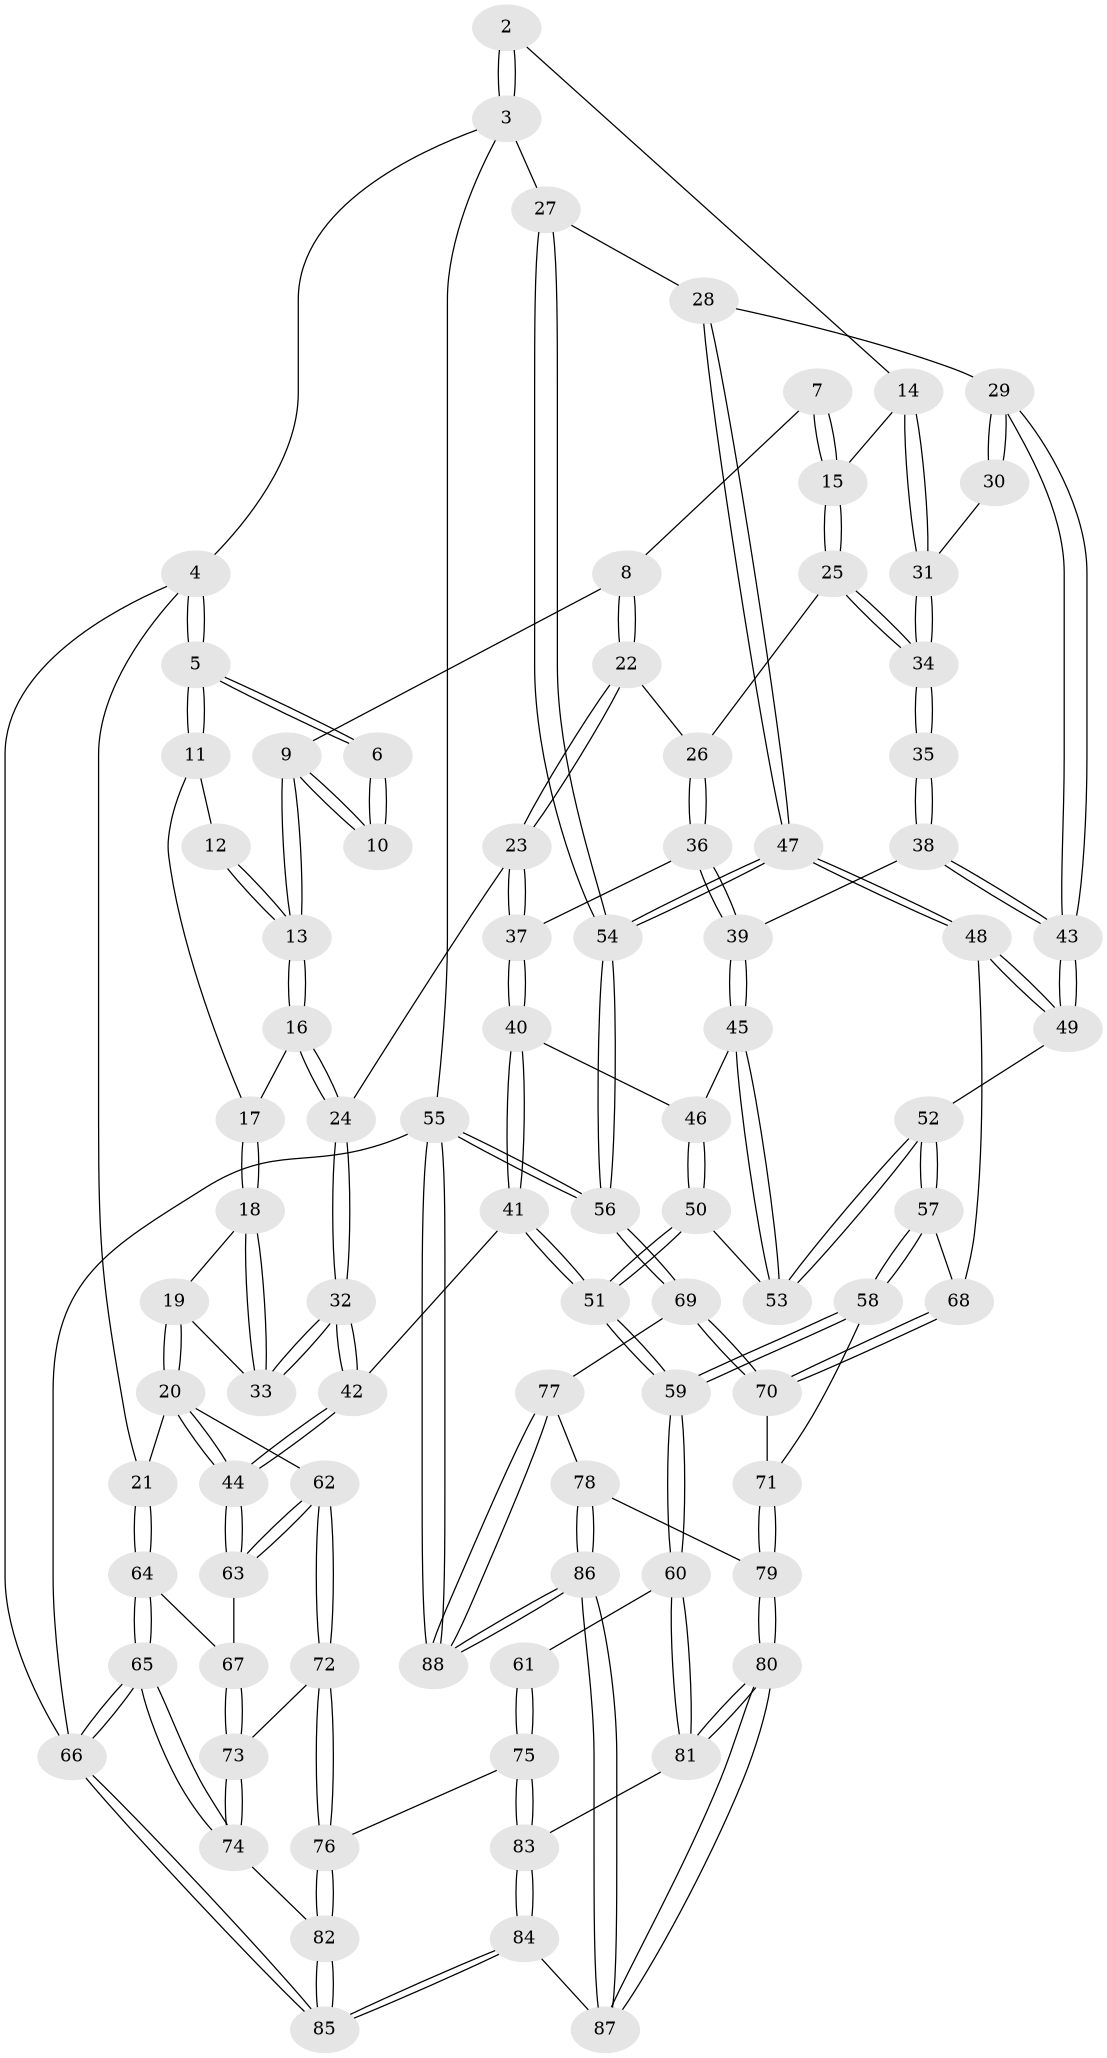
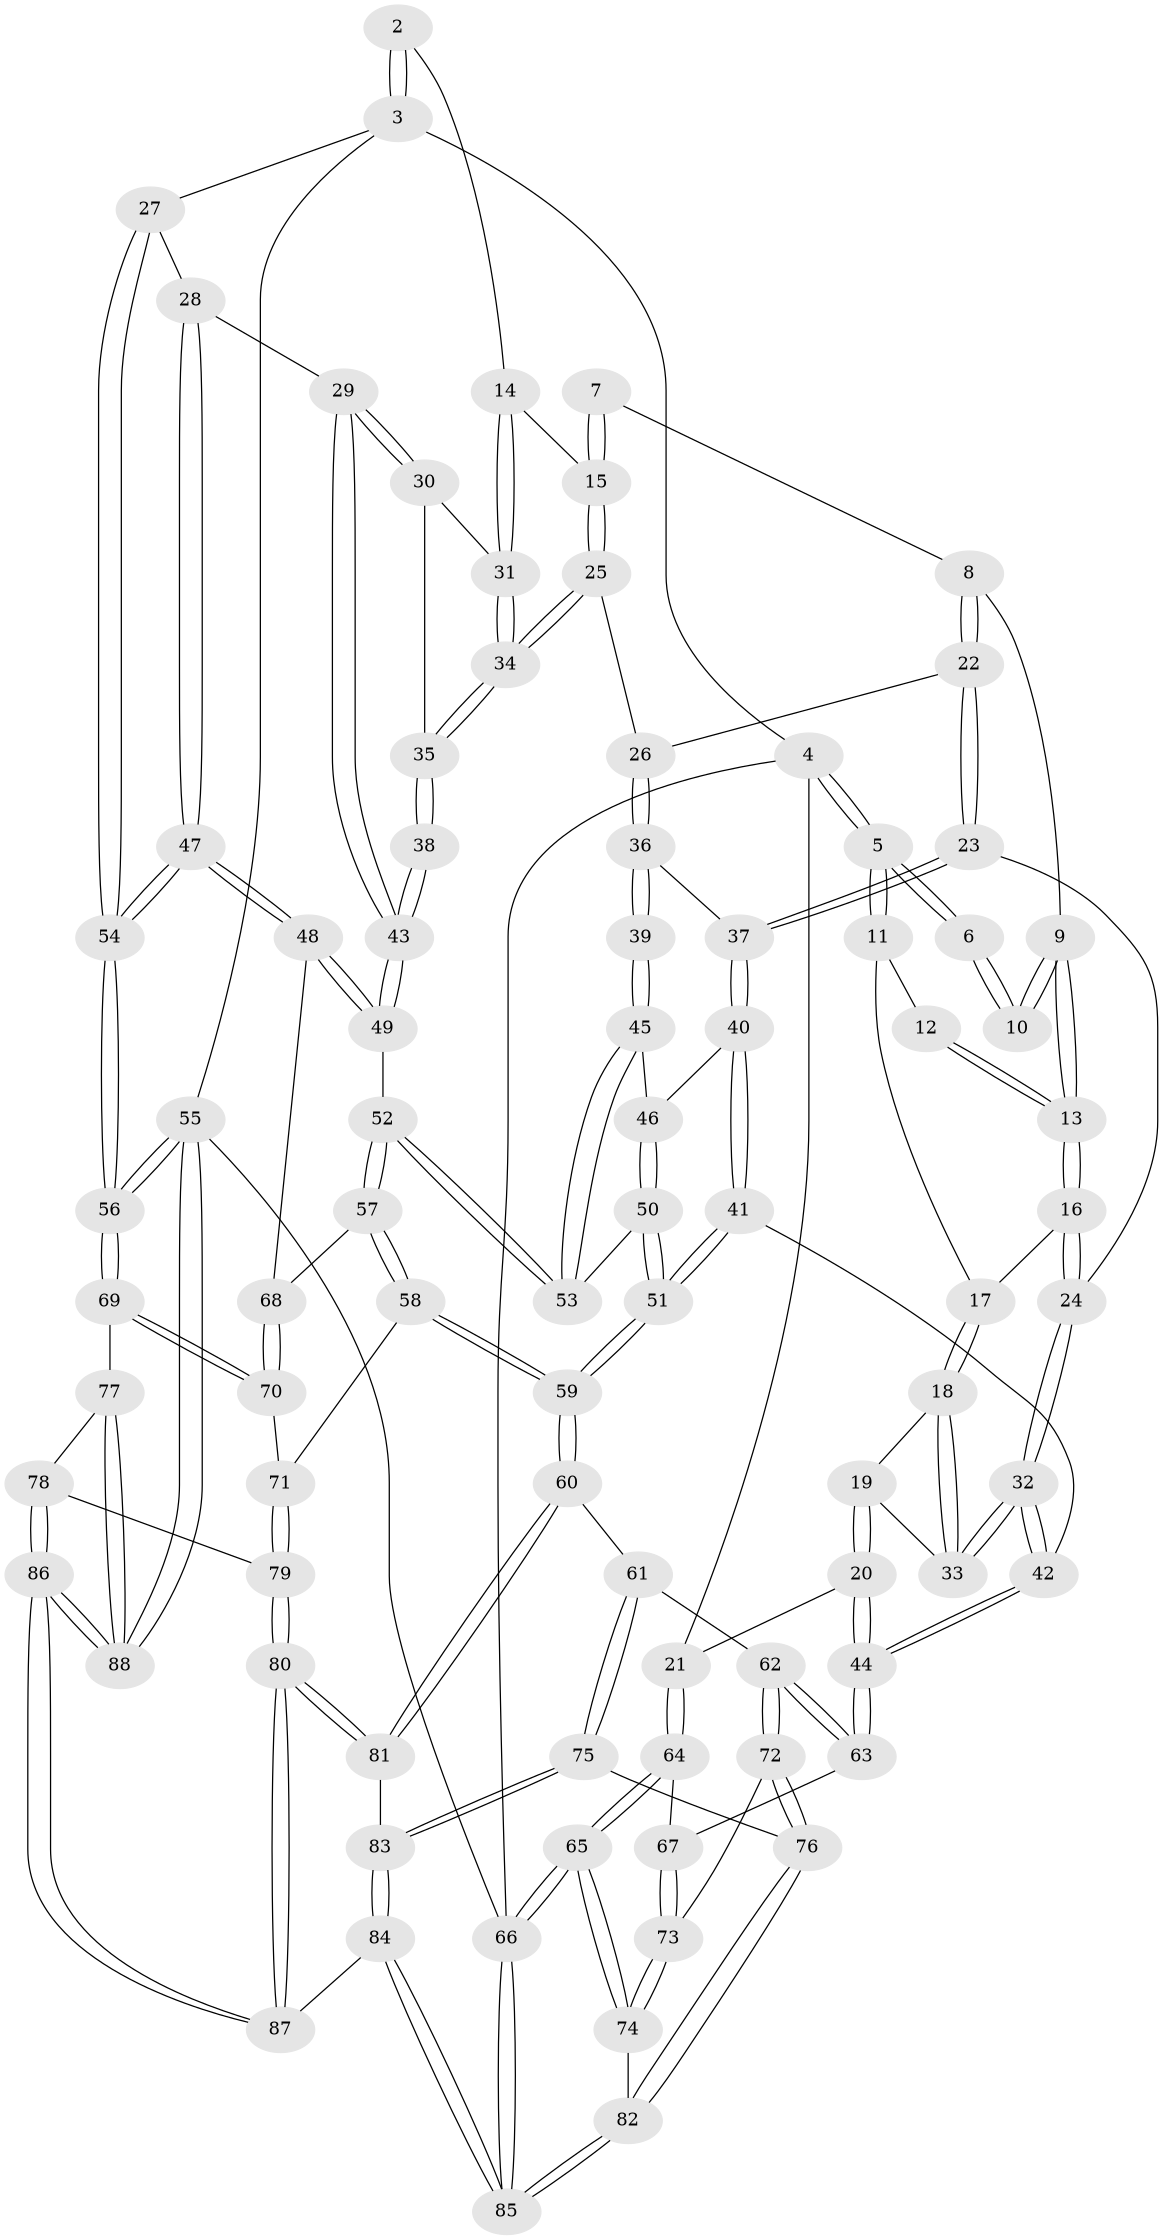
edge "30" -- "35": added
edge "38" -- "39": removed
edge "20" -- "62": now "61" -- "62"
